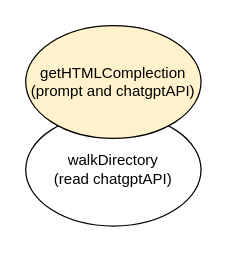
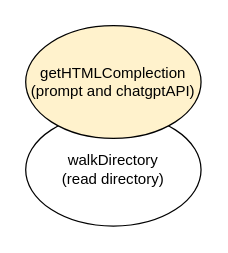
node "walkDirectory (read chatgptAPI)": label "walkDirectory (read chatgptAPI)" -> "walkDirectory (read directory)"
